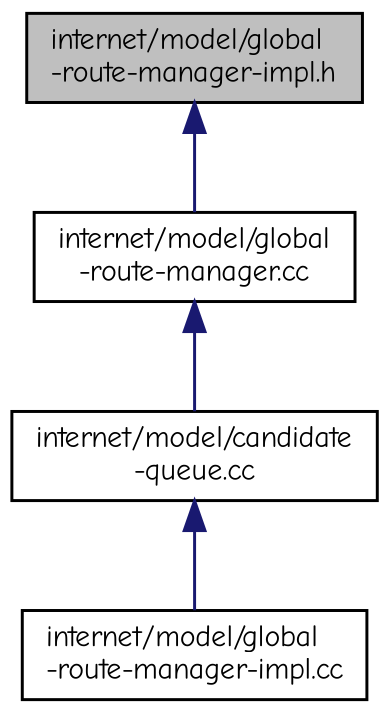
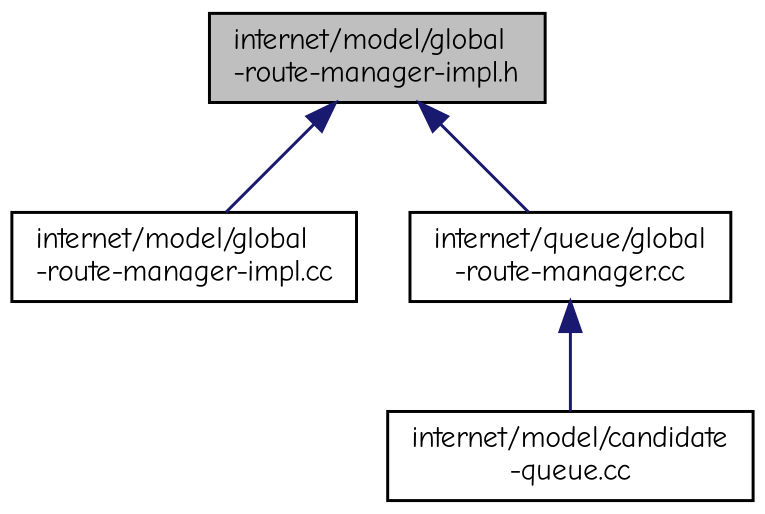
node "internet/model/global -route-manager.cc": label "internet/model/global -route-manager.cc" -> "internet/queue/global -route-manager.cc"
edge "internet/model/global -route-manager-impl.cc" -> "internet/model/candidate -queue.cc": now "internet/model/global -route-manager-impl.cc" -> "internet/model/global -route-manager-impl.h"
